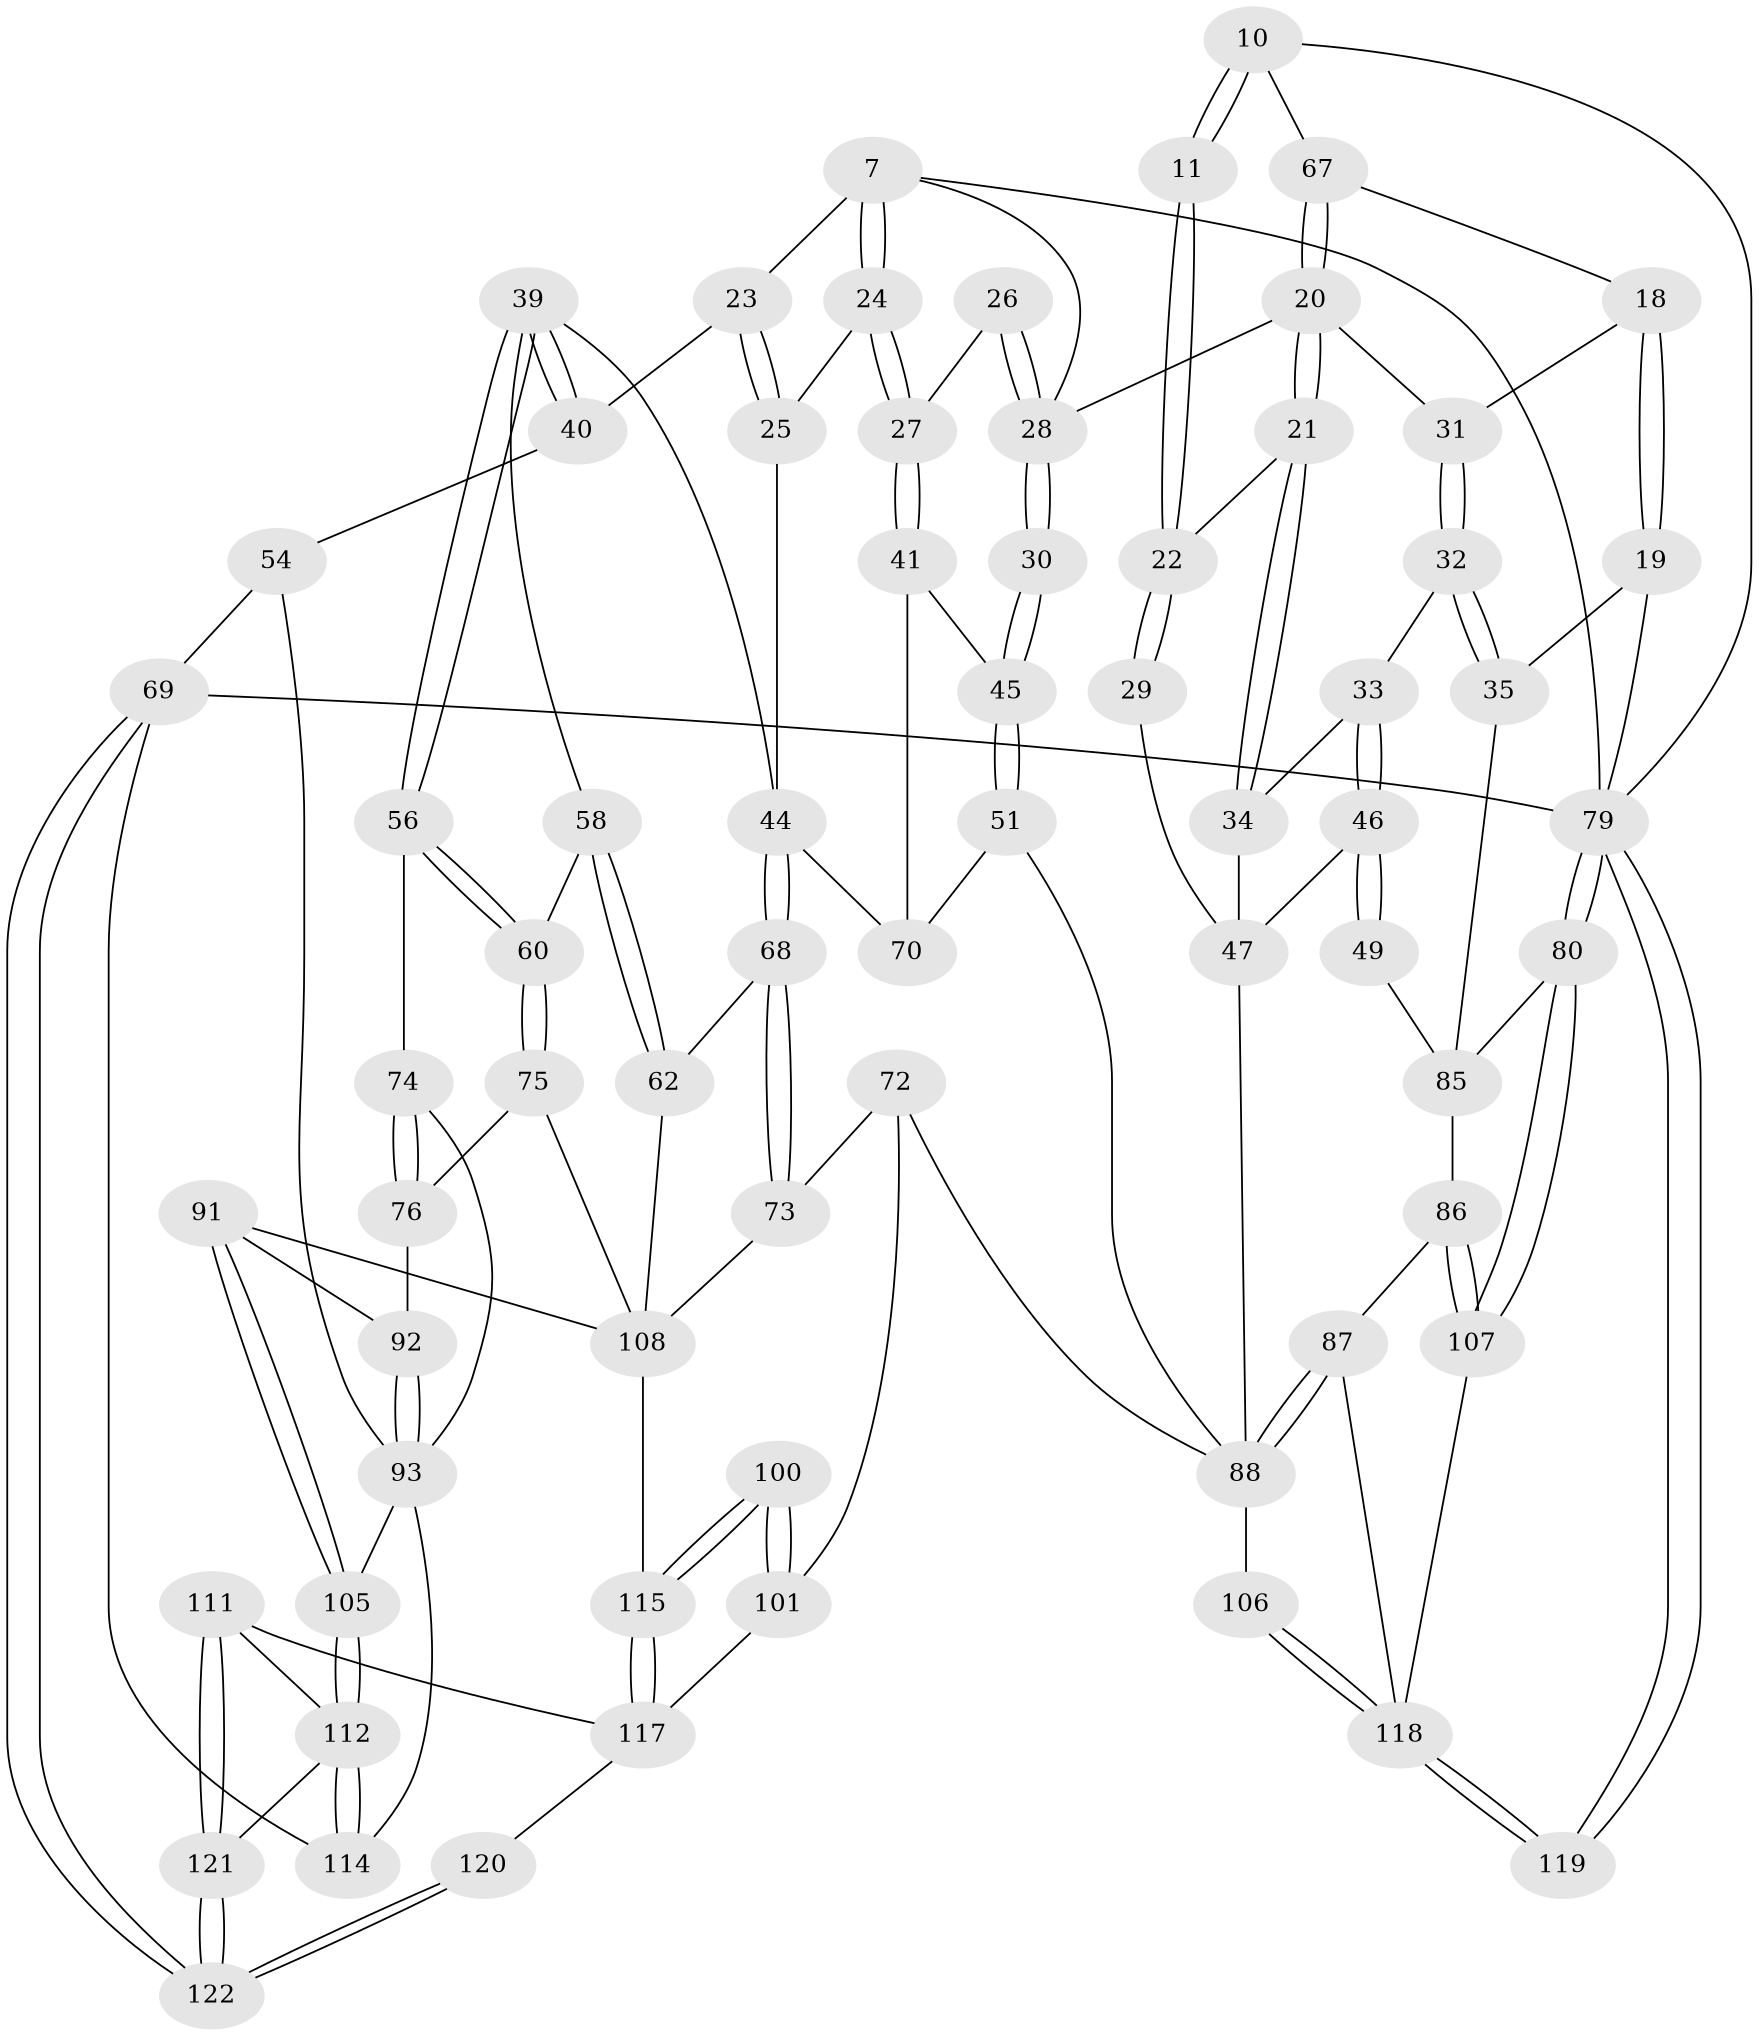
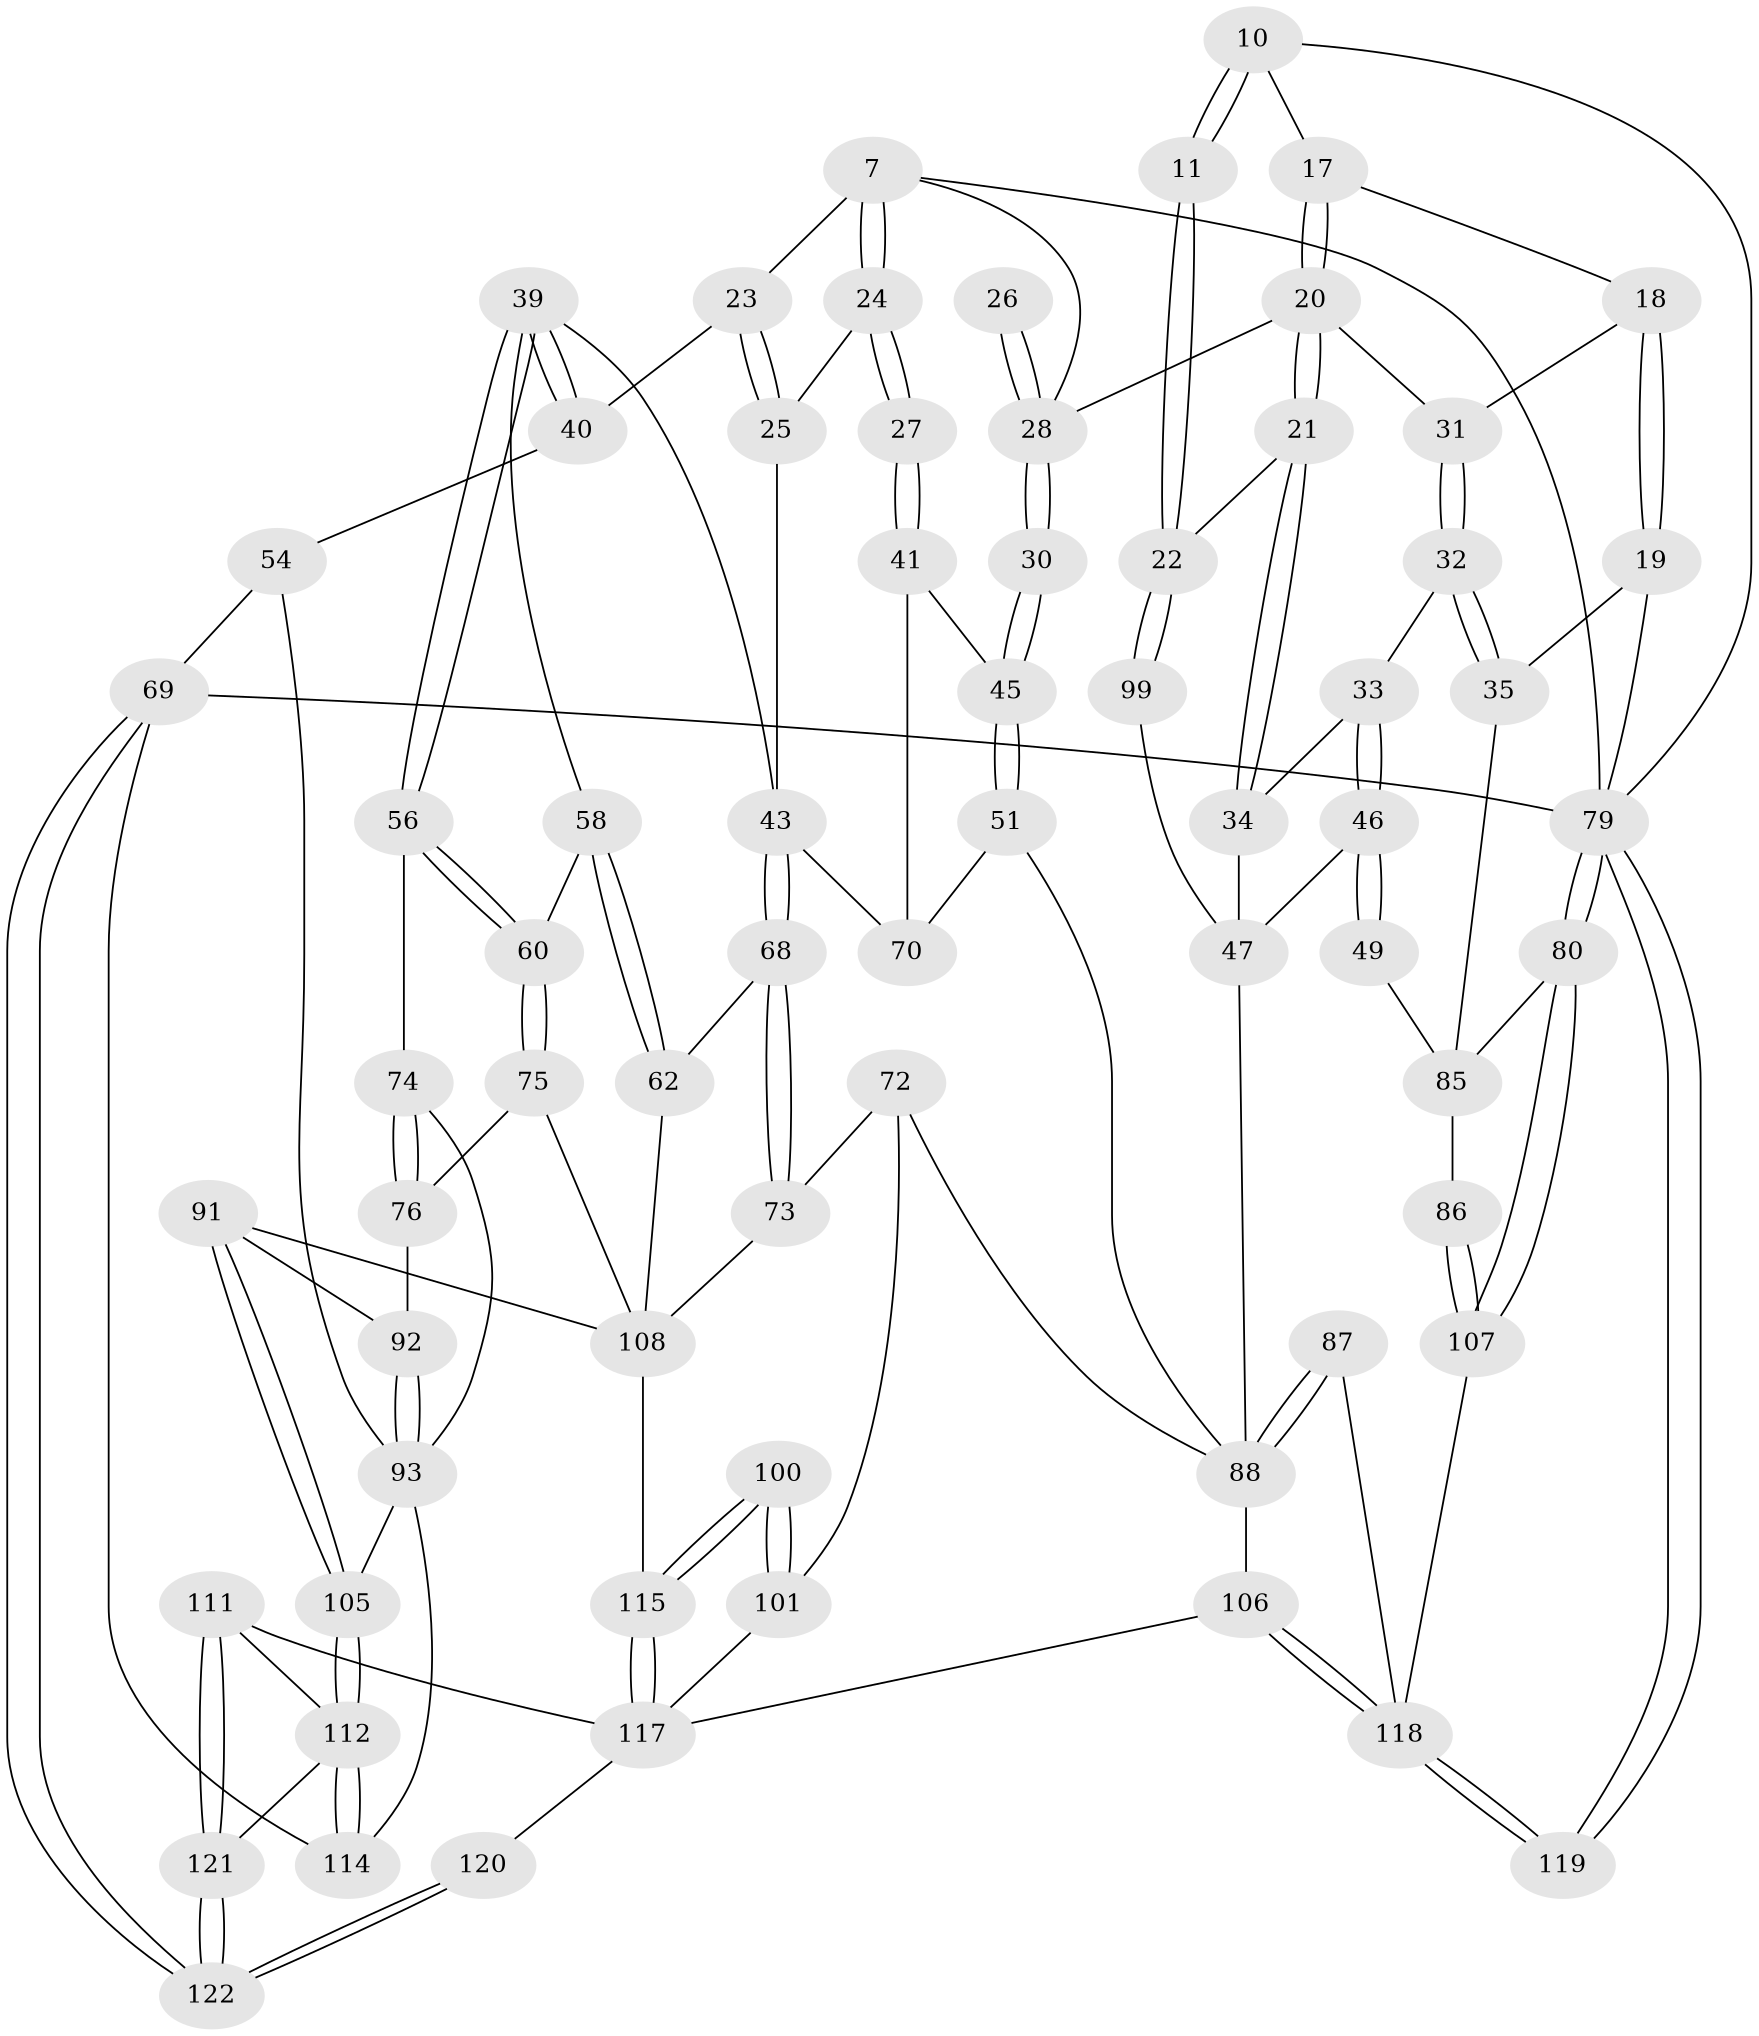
node "67": label "67" -> "17"
edge "26" -- "27": removed
node "29": label "29" -> "99"
node "44": label "44" -> "43"
edge "86" -- "87": removed
edge "106" -- "117": added
